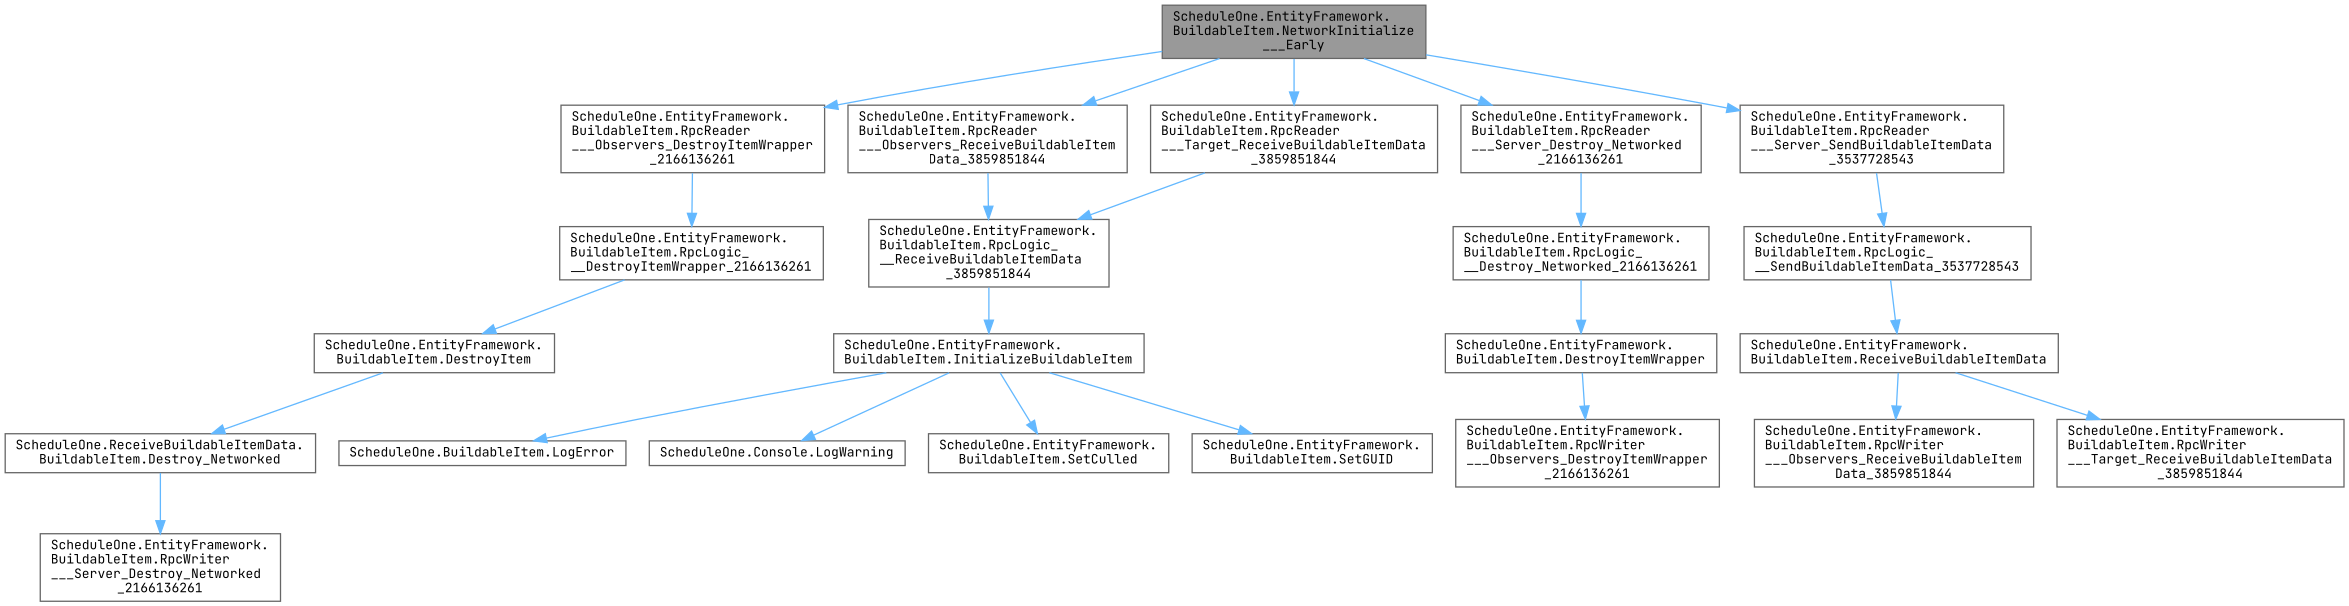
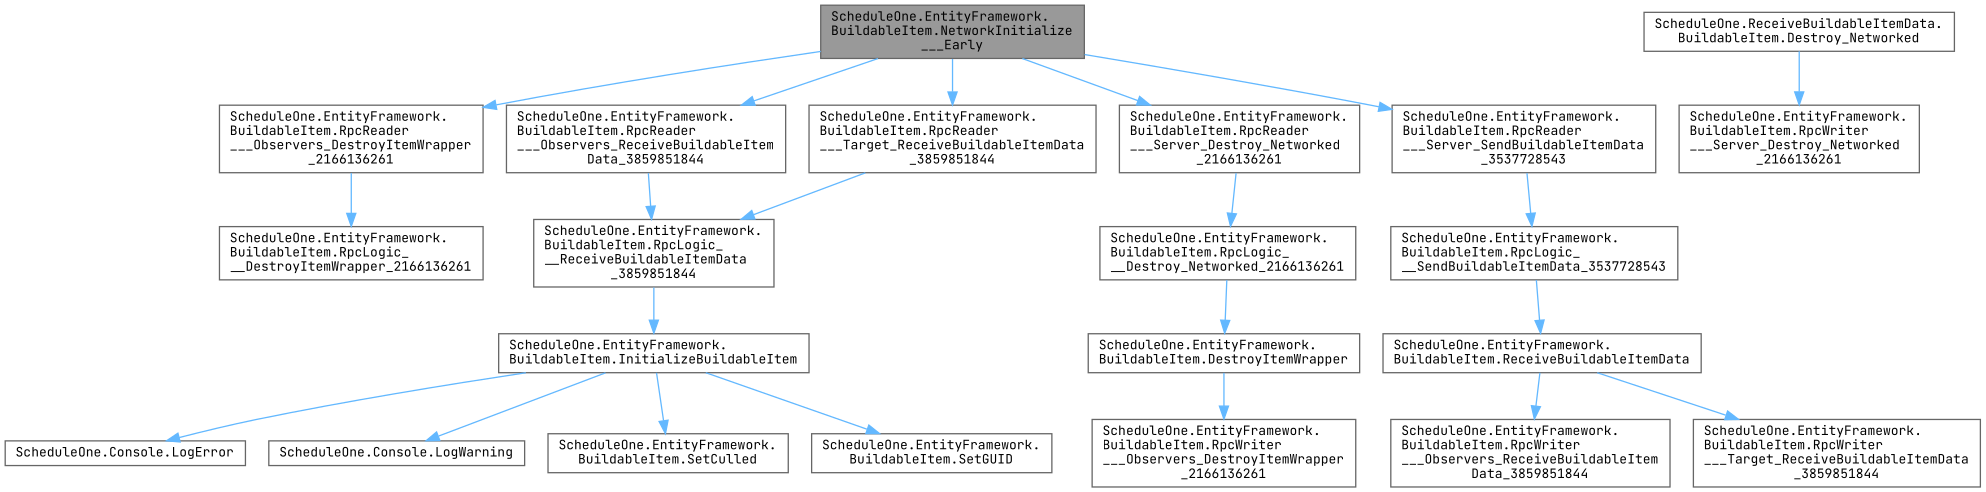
node "ScheduleOne.EntityFramework. BuildableItem.DestroyItem": removed
node "ScheduleOne.BuildableItem.LogError": label "ScheduleOne.BuildableItem.LogError" -> "ScheduleOne.Console.LogError"
